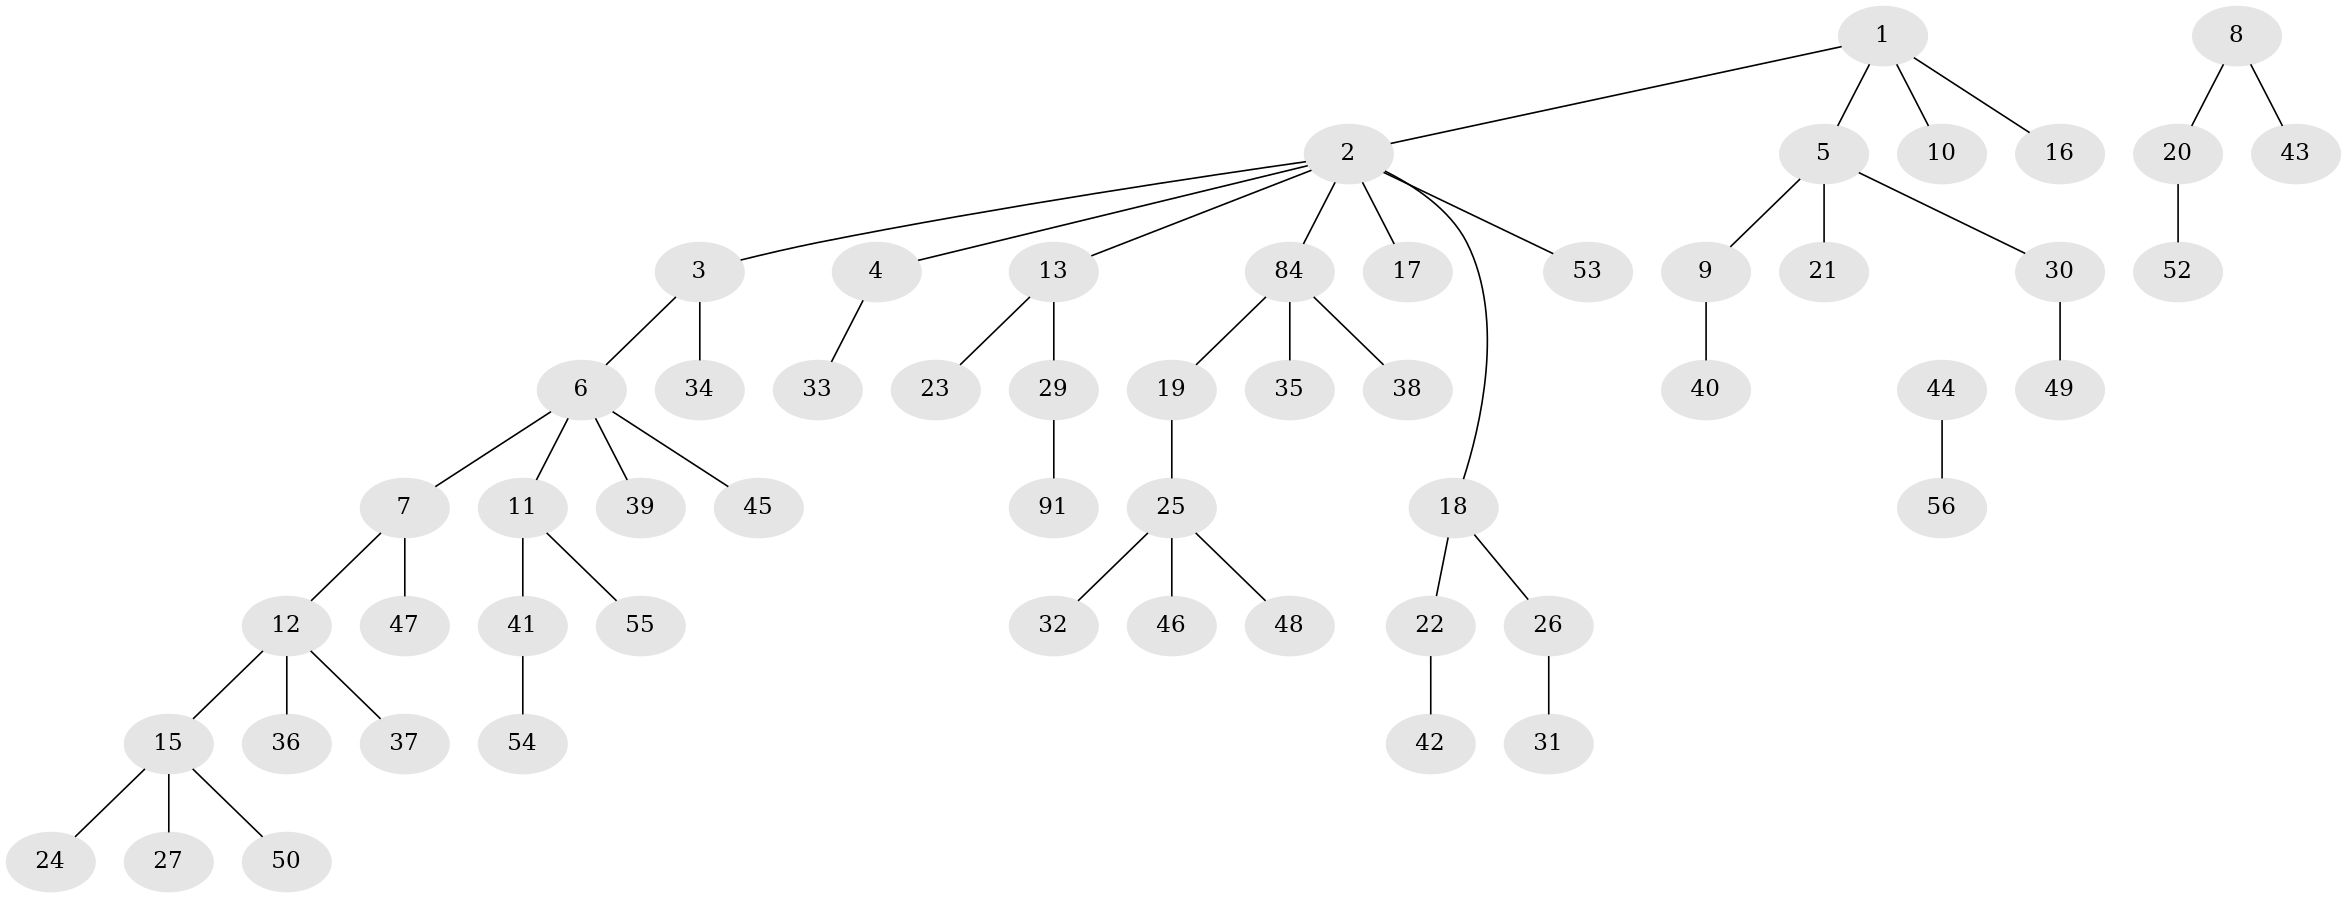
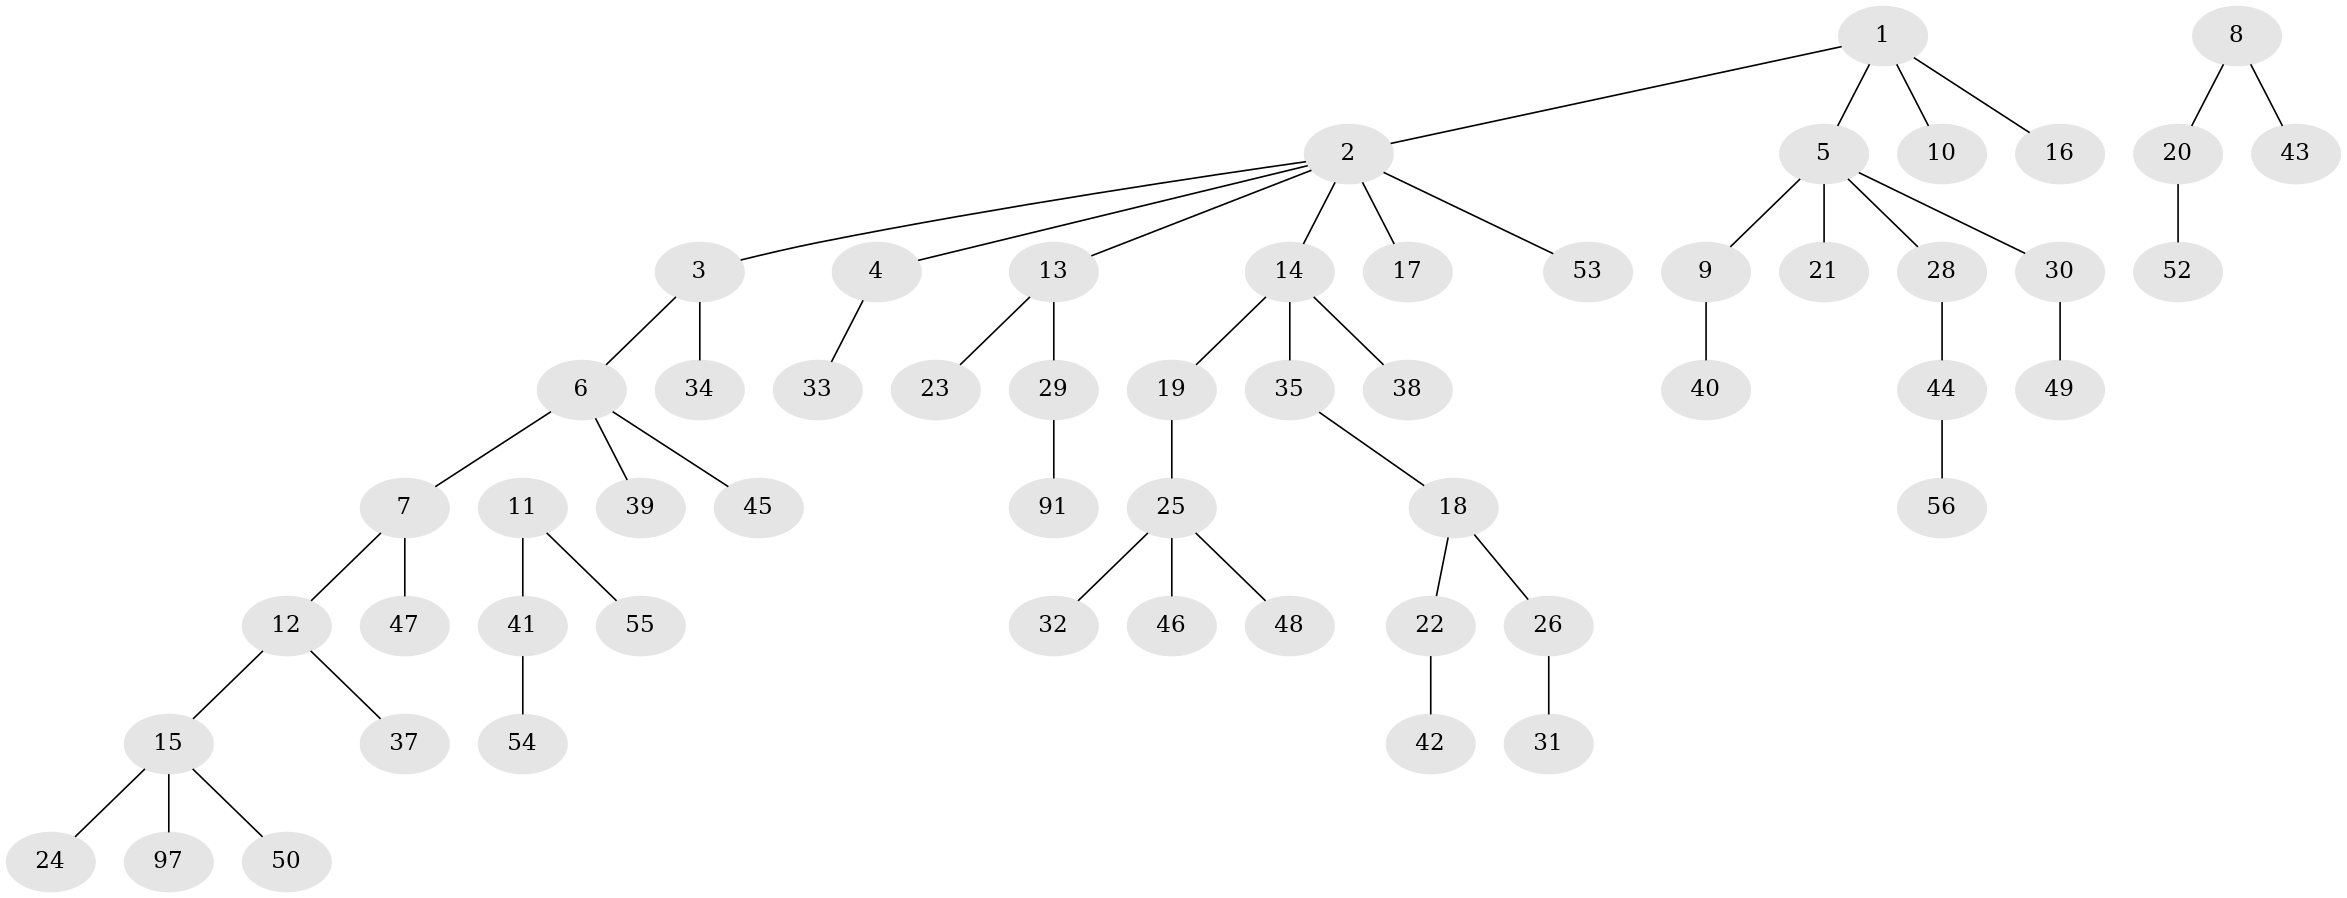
node "84": label "84" -> "14"
node "28": added
edge "2" -- "18": now "35" -- "18"
edge "6" -- "11": removed
node "36": removed
node "27": label "27" -> "97"
